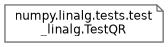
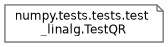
node "numpy.linalg.tests.test _linalg.TestQR": label "numpy.linalg.tests.test _linalg.TestQR" -> "numpy.tests.tests.test _linalg.TestQR"
